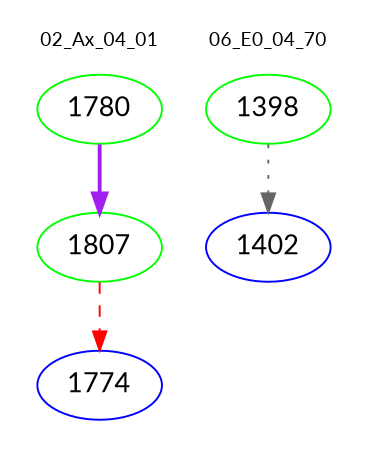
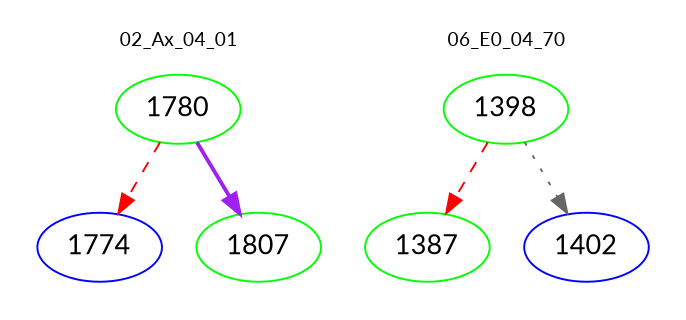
node "1387": added
edge "1807" -> "1774": now "1780" -> "1774"
